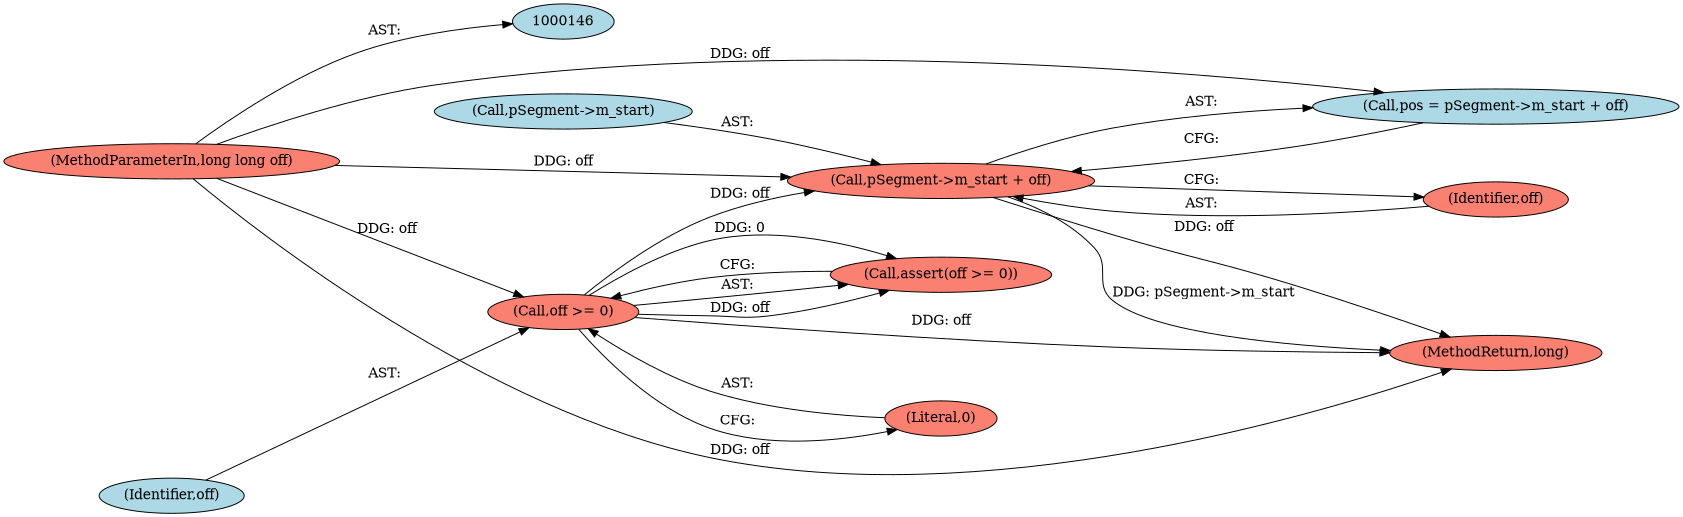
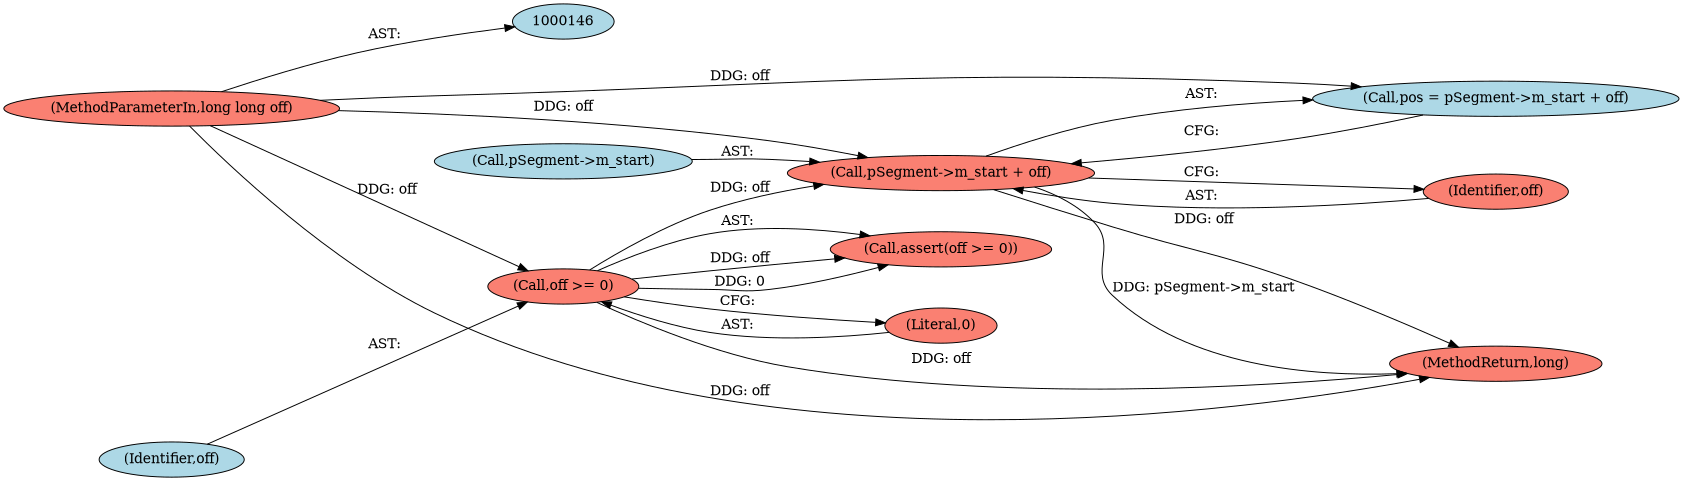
edge "(Call,assert(off >= 0))" -> "(Call,off >= 0)": removed, label "CFG:"
